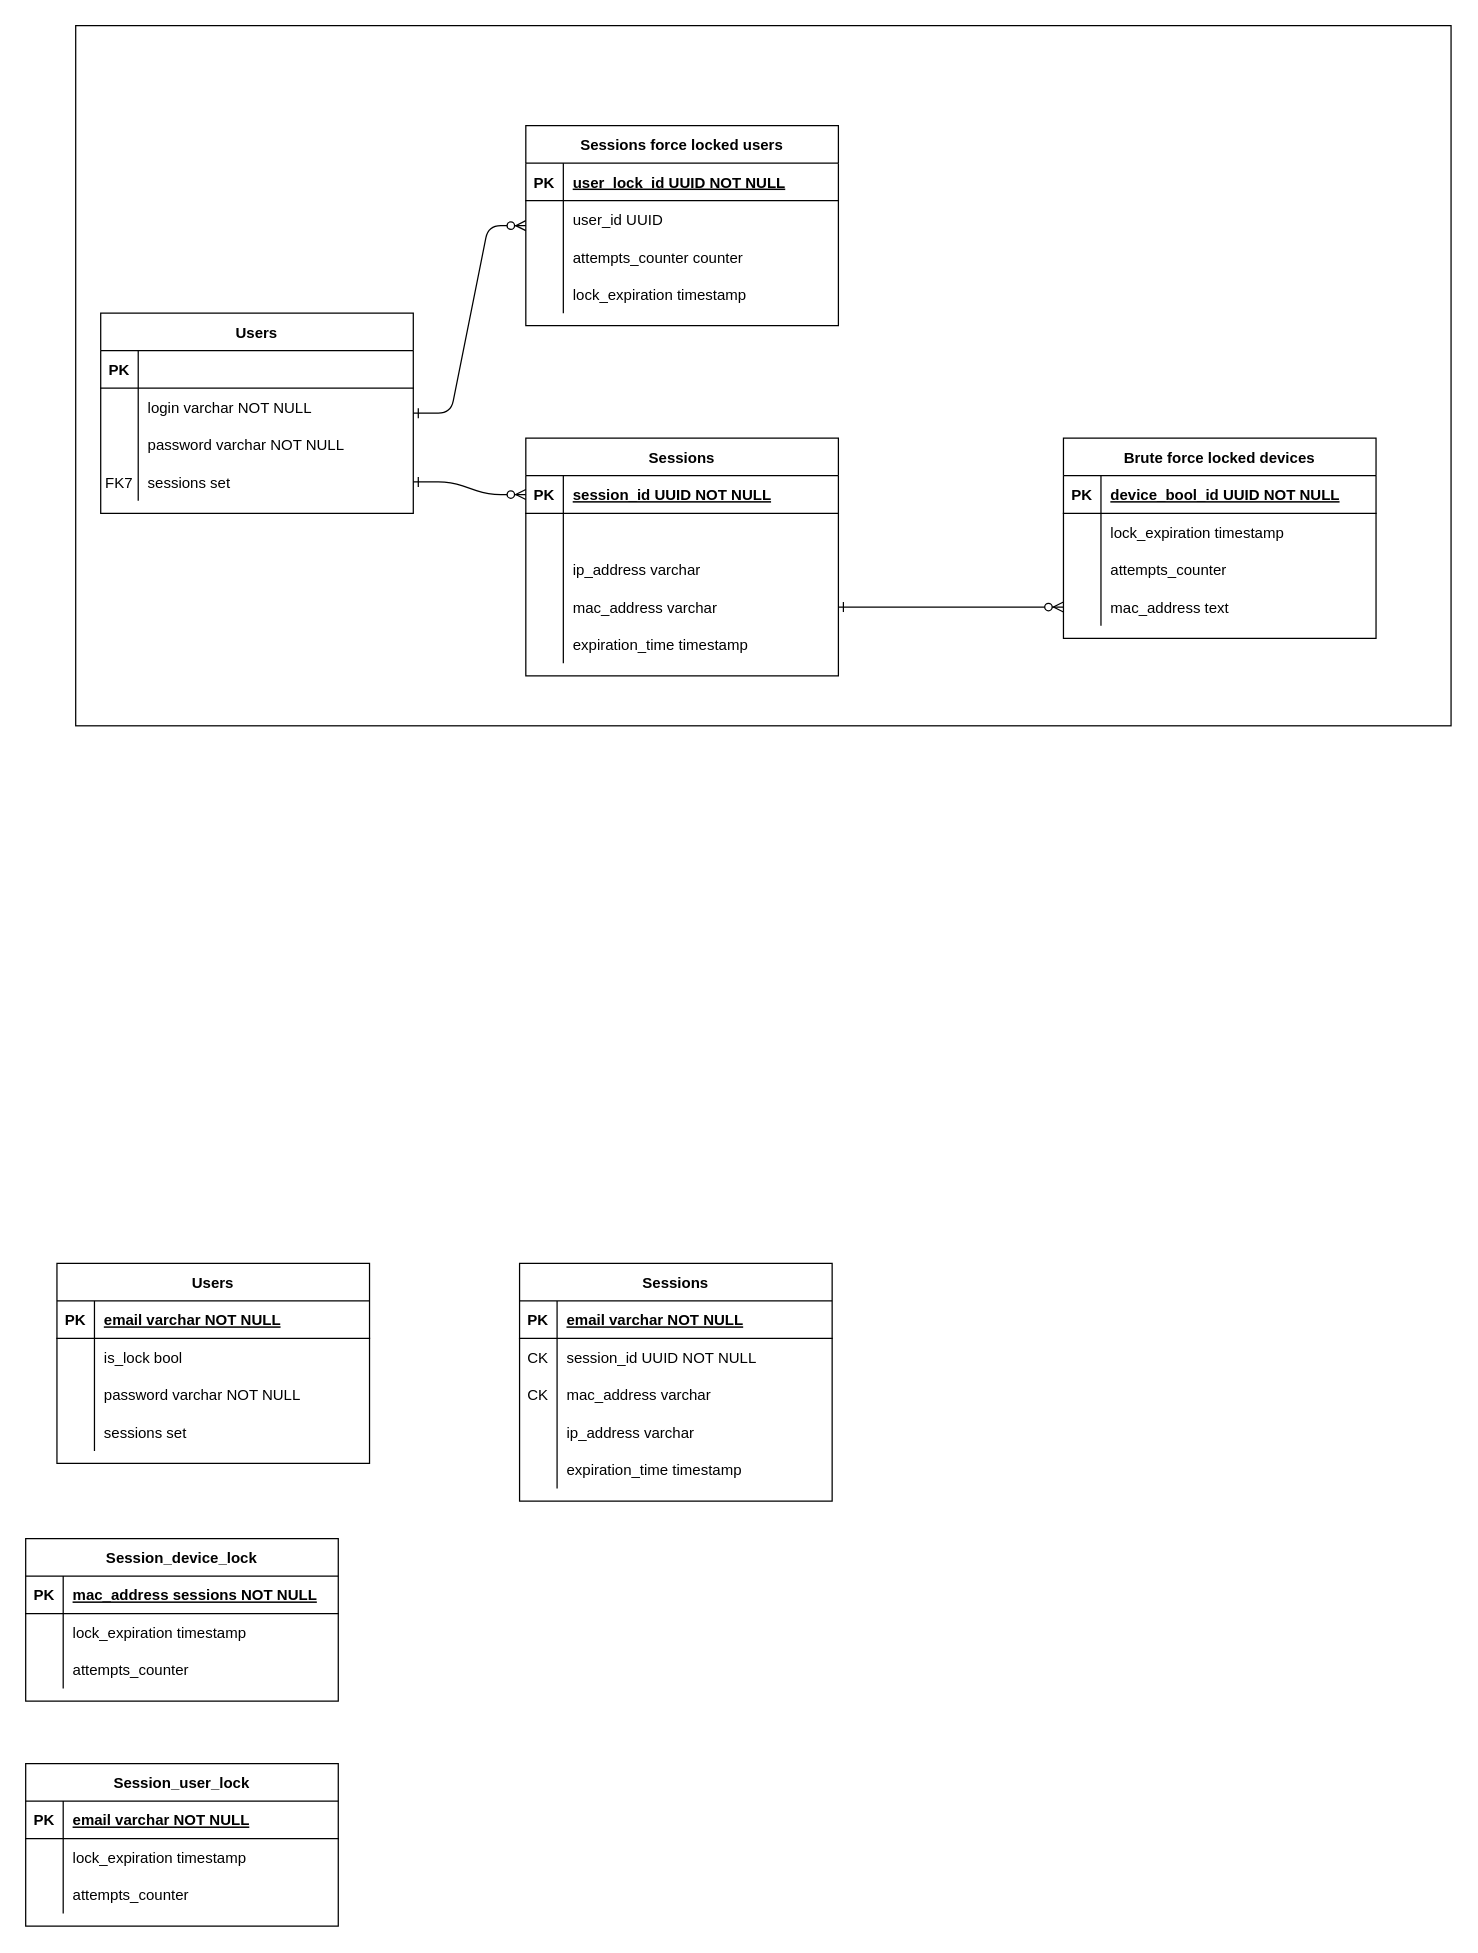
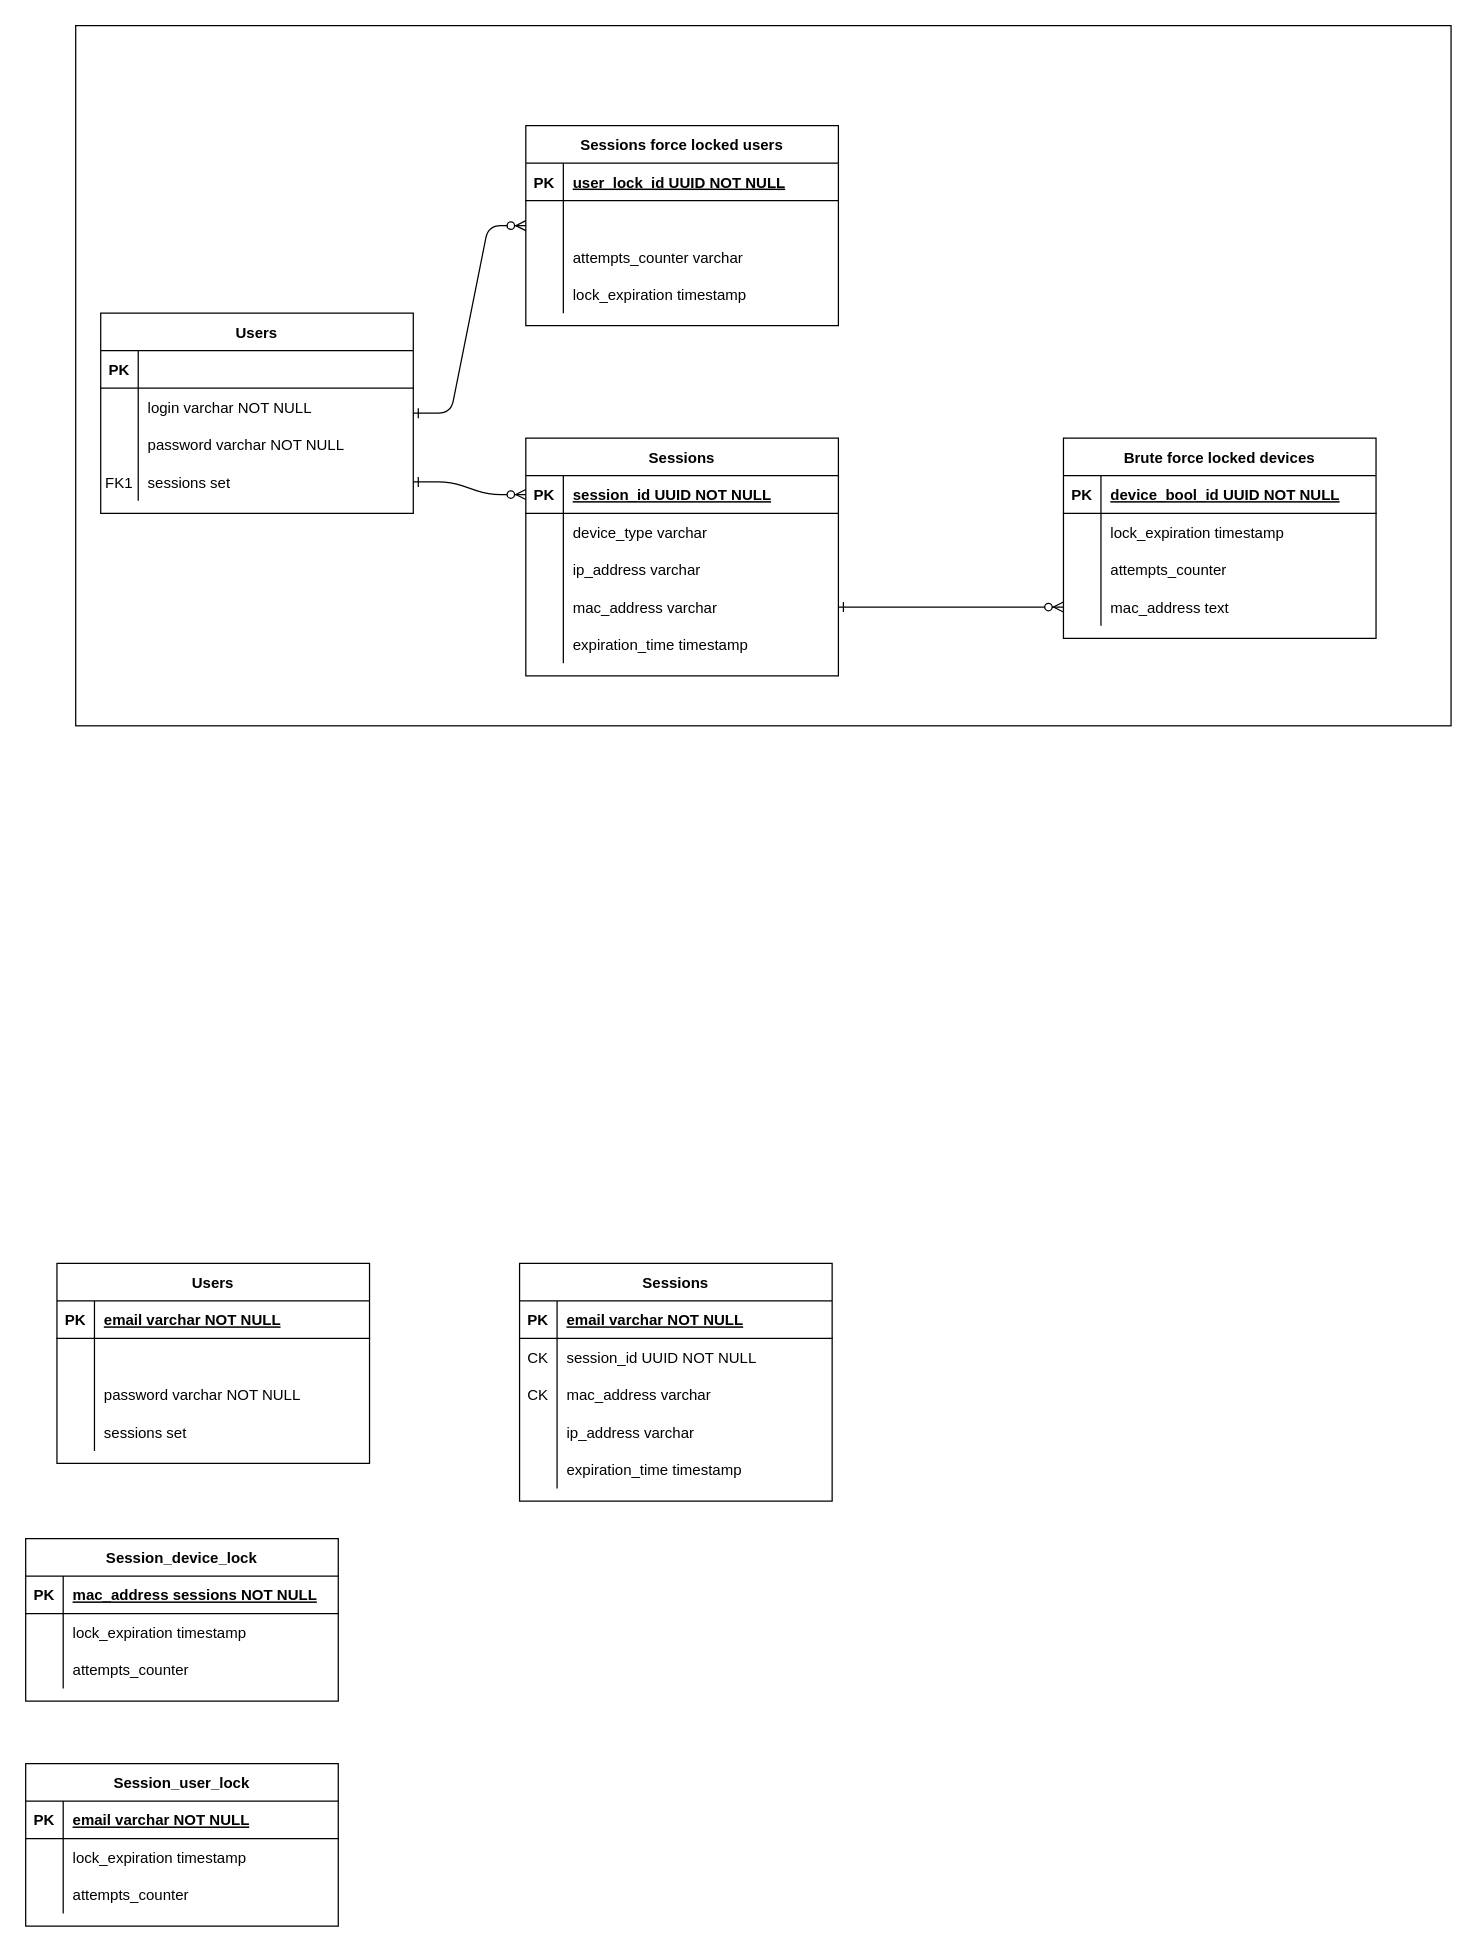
node "user_id UUID": removed
node "attempts_counter counter": label "attempts_counter counter" -> "attempts_counter varchar"
node "FK7": label "FK7" -> "FK1"
node "device_type varchar": added
node "is_lock bool": removed
